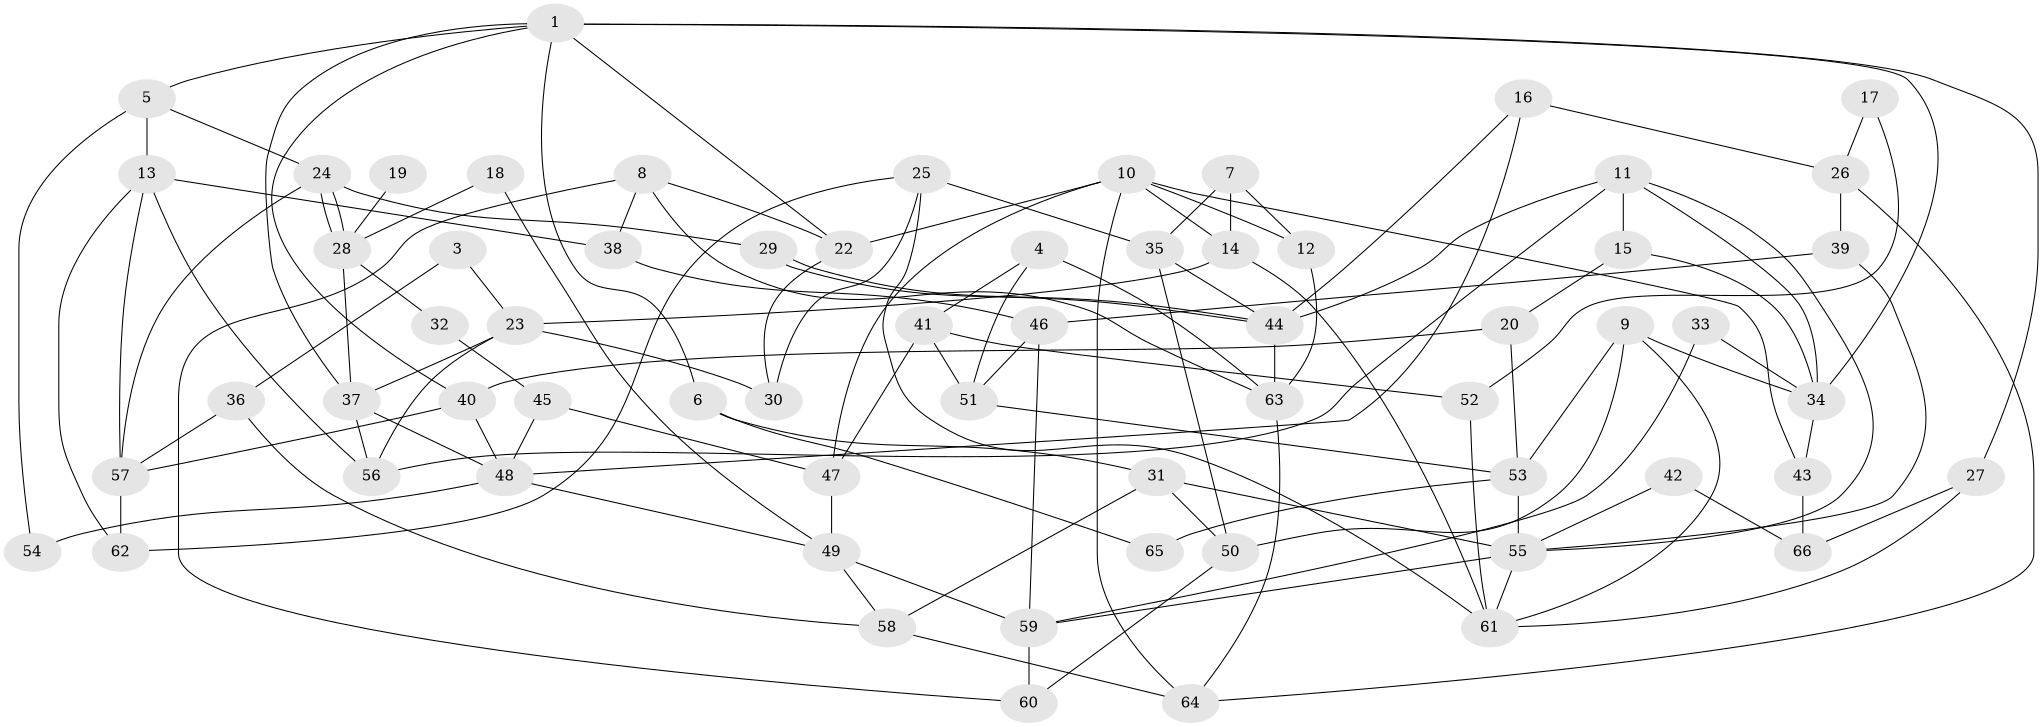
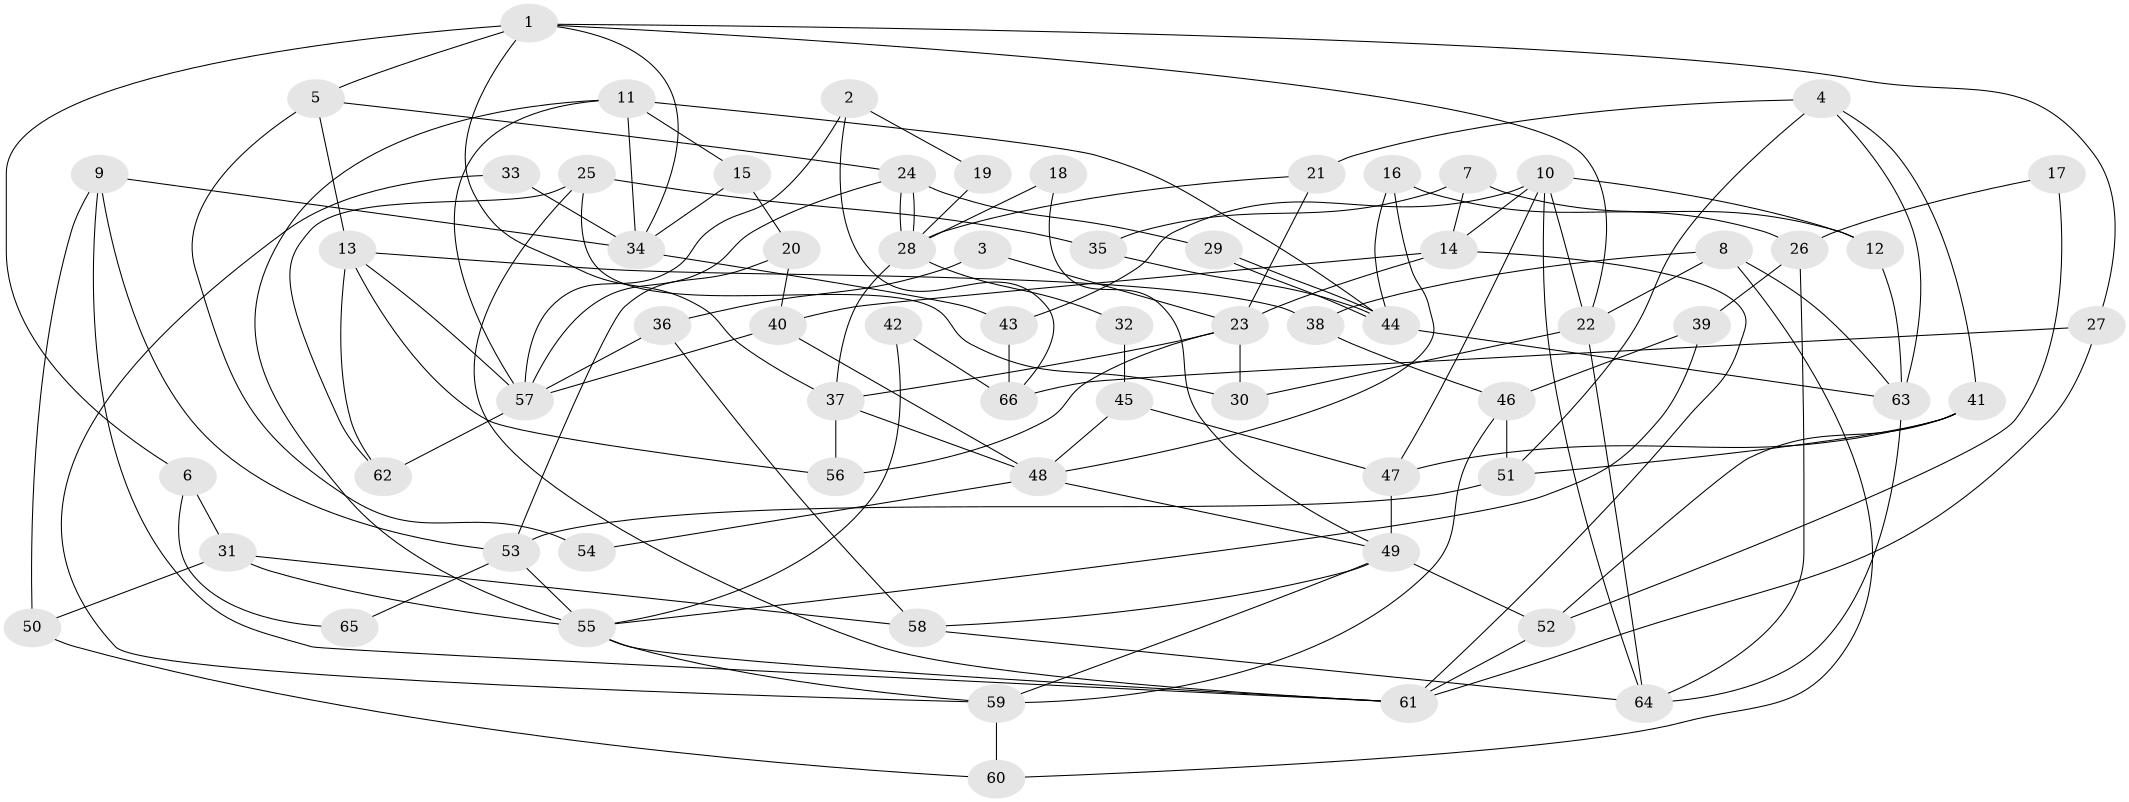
node "2": added
edge "1" -- "40": now "14" -- "40"
node "21": added
edge "35" -- "50": removed
edge "11" -- "56": now "11" -- "57"
edge "22" -- "64": added
edge "49" -- "52": added
